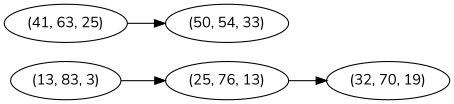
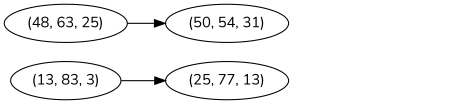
node "(41, 63, 25)": label "(41, 63, 25)" -> "(48, 63, 25)"
node "(50, 54, 33)": label "(50, 54, 33)" -> "(50, 54, 31)"
node "(25, 76, 13)": label "(25, 76, 13)" -> "(25, 77, 13)"
node "(32, 70, 19)": removed
